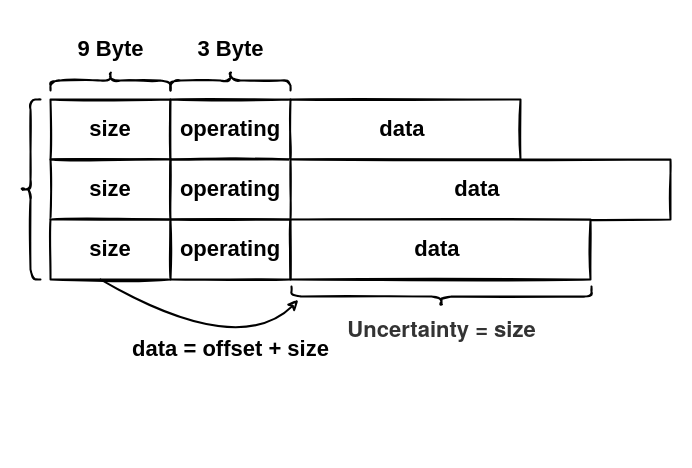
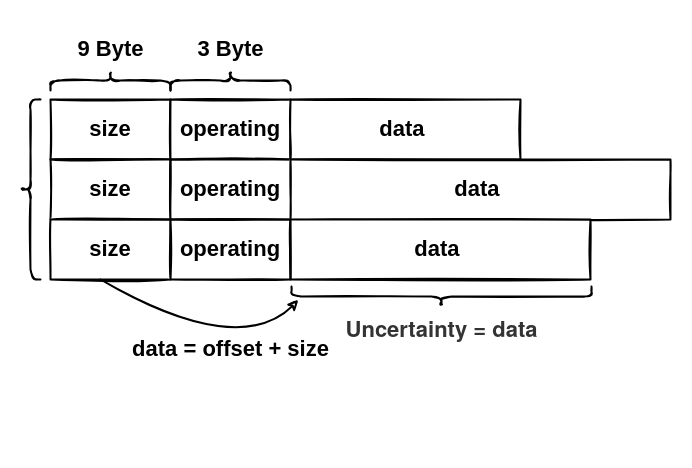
node "Uncertainty = size": label "Uncertainty = size" -> "Uncertainty = data"
